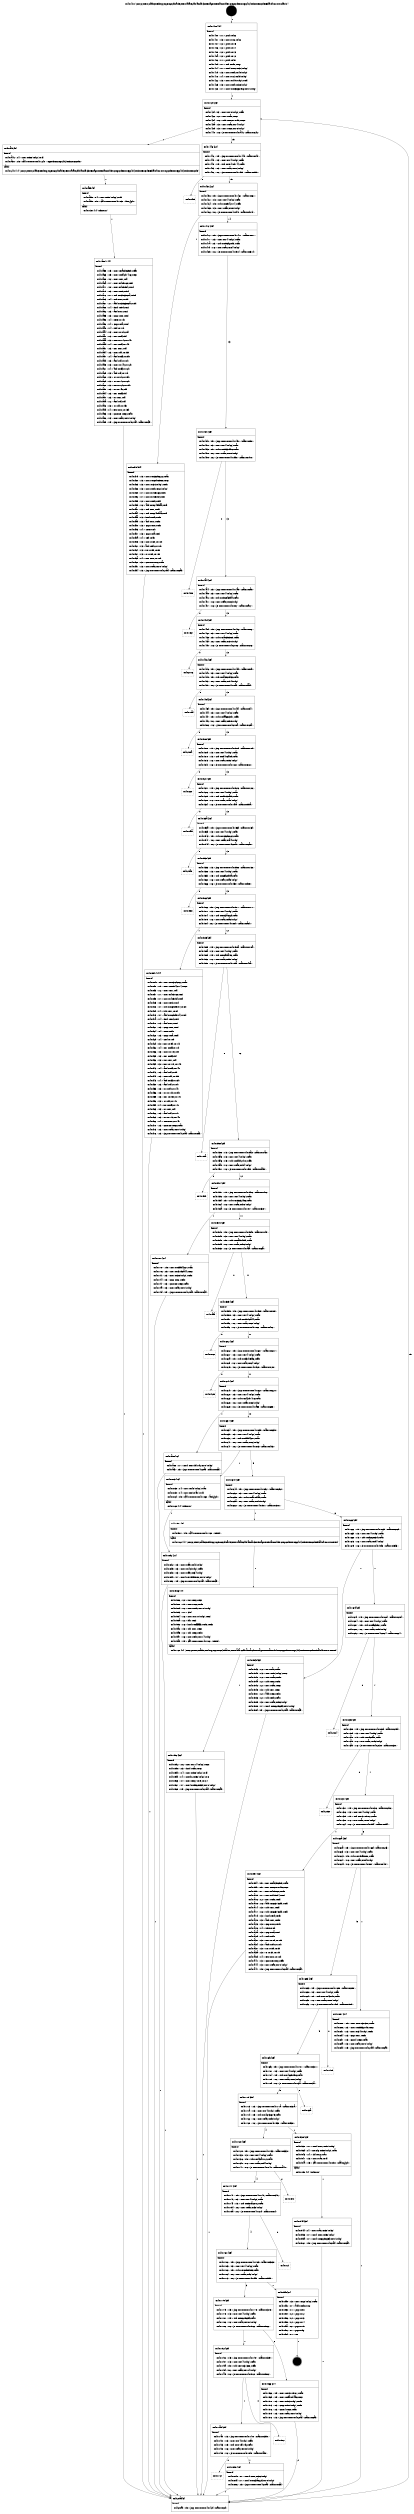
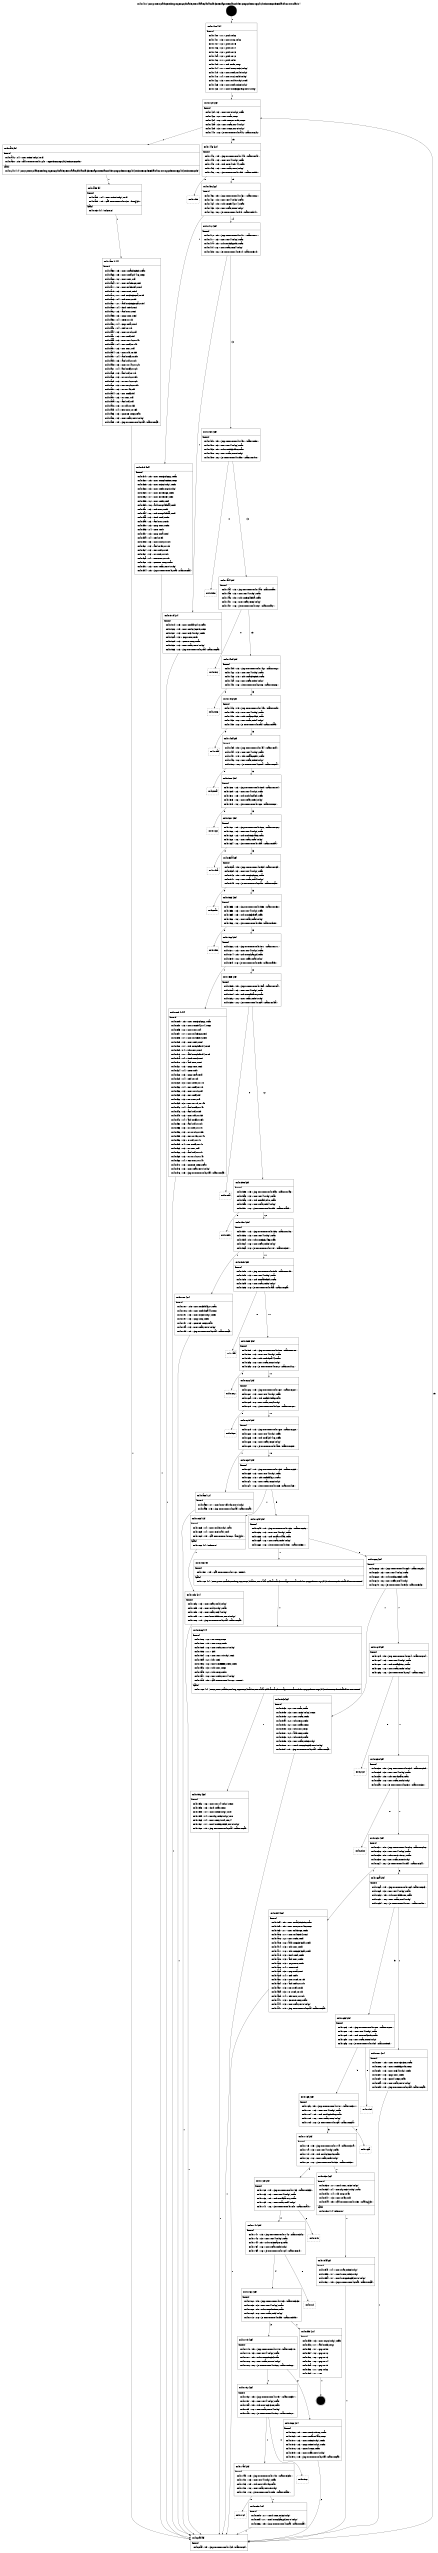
node "0x40191d [27]": added
